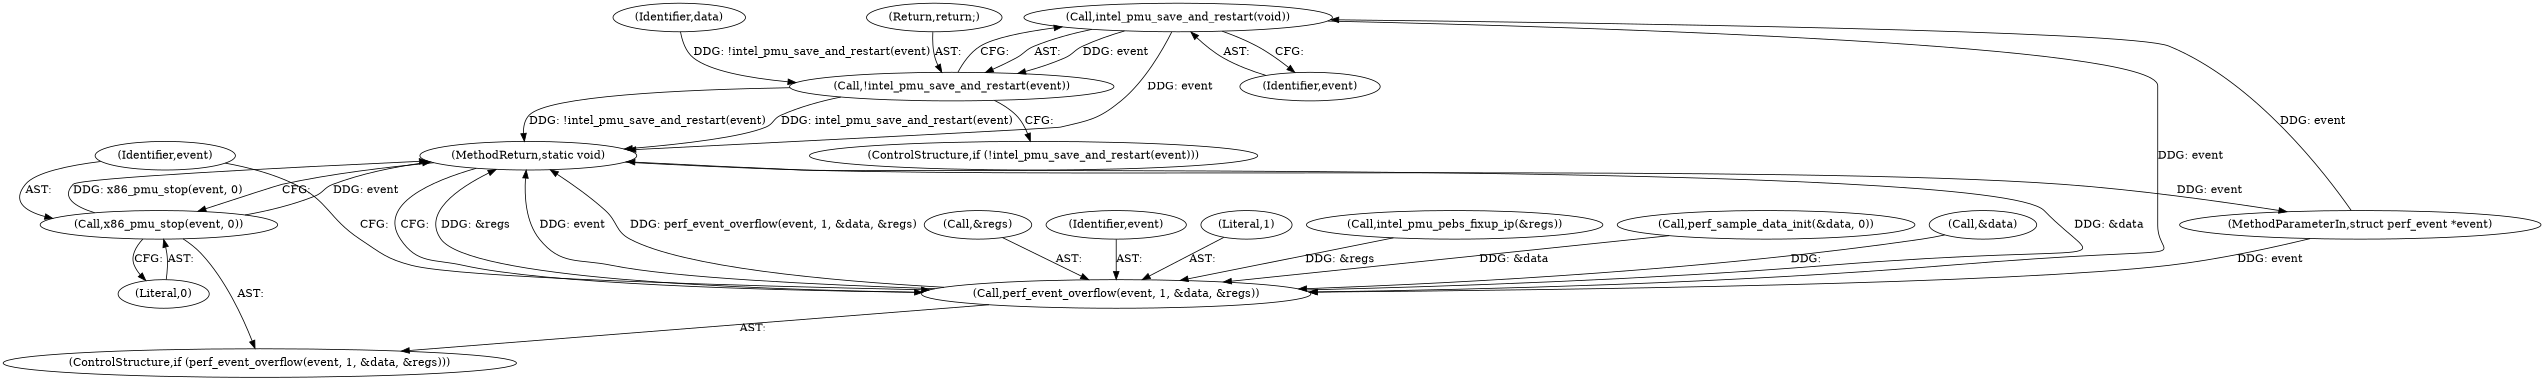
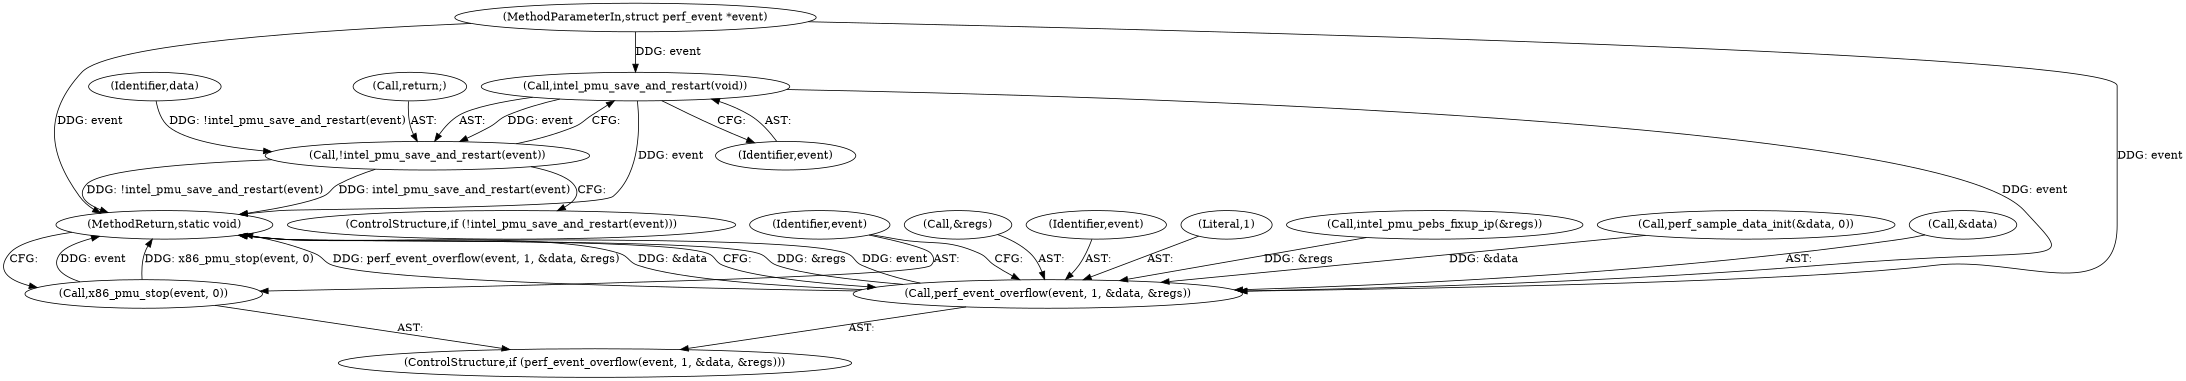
node "(Return,return;)": label "(Return,return;)" -> "(Call,return;)"
edge "(MethodReturn,static void)" -> "(MethodParameterIn,struct perf_event *event)": reversed
edge "(Call,&data)" -> "(Call,perf_event_overflow(event, 1, &data, &regs))": label "DDG: " -> "AST: "
node "(Literal,0)": removed
